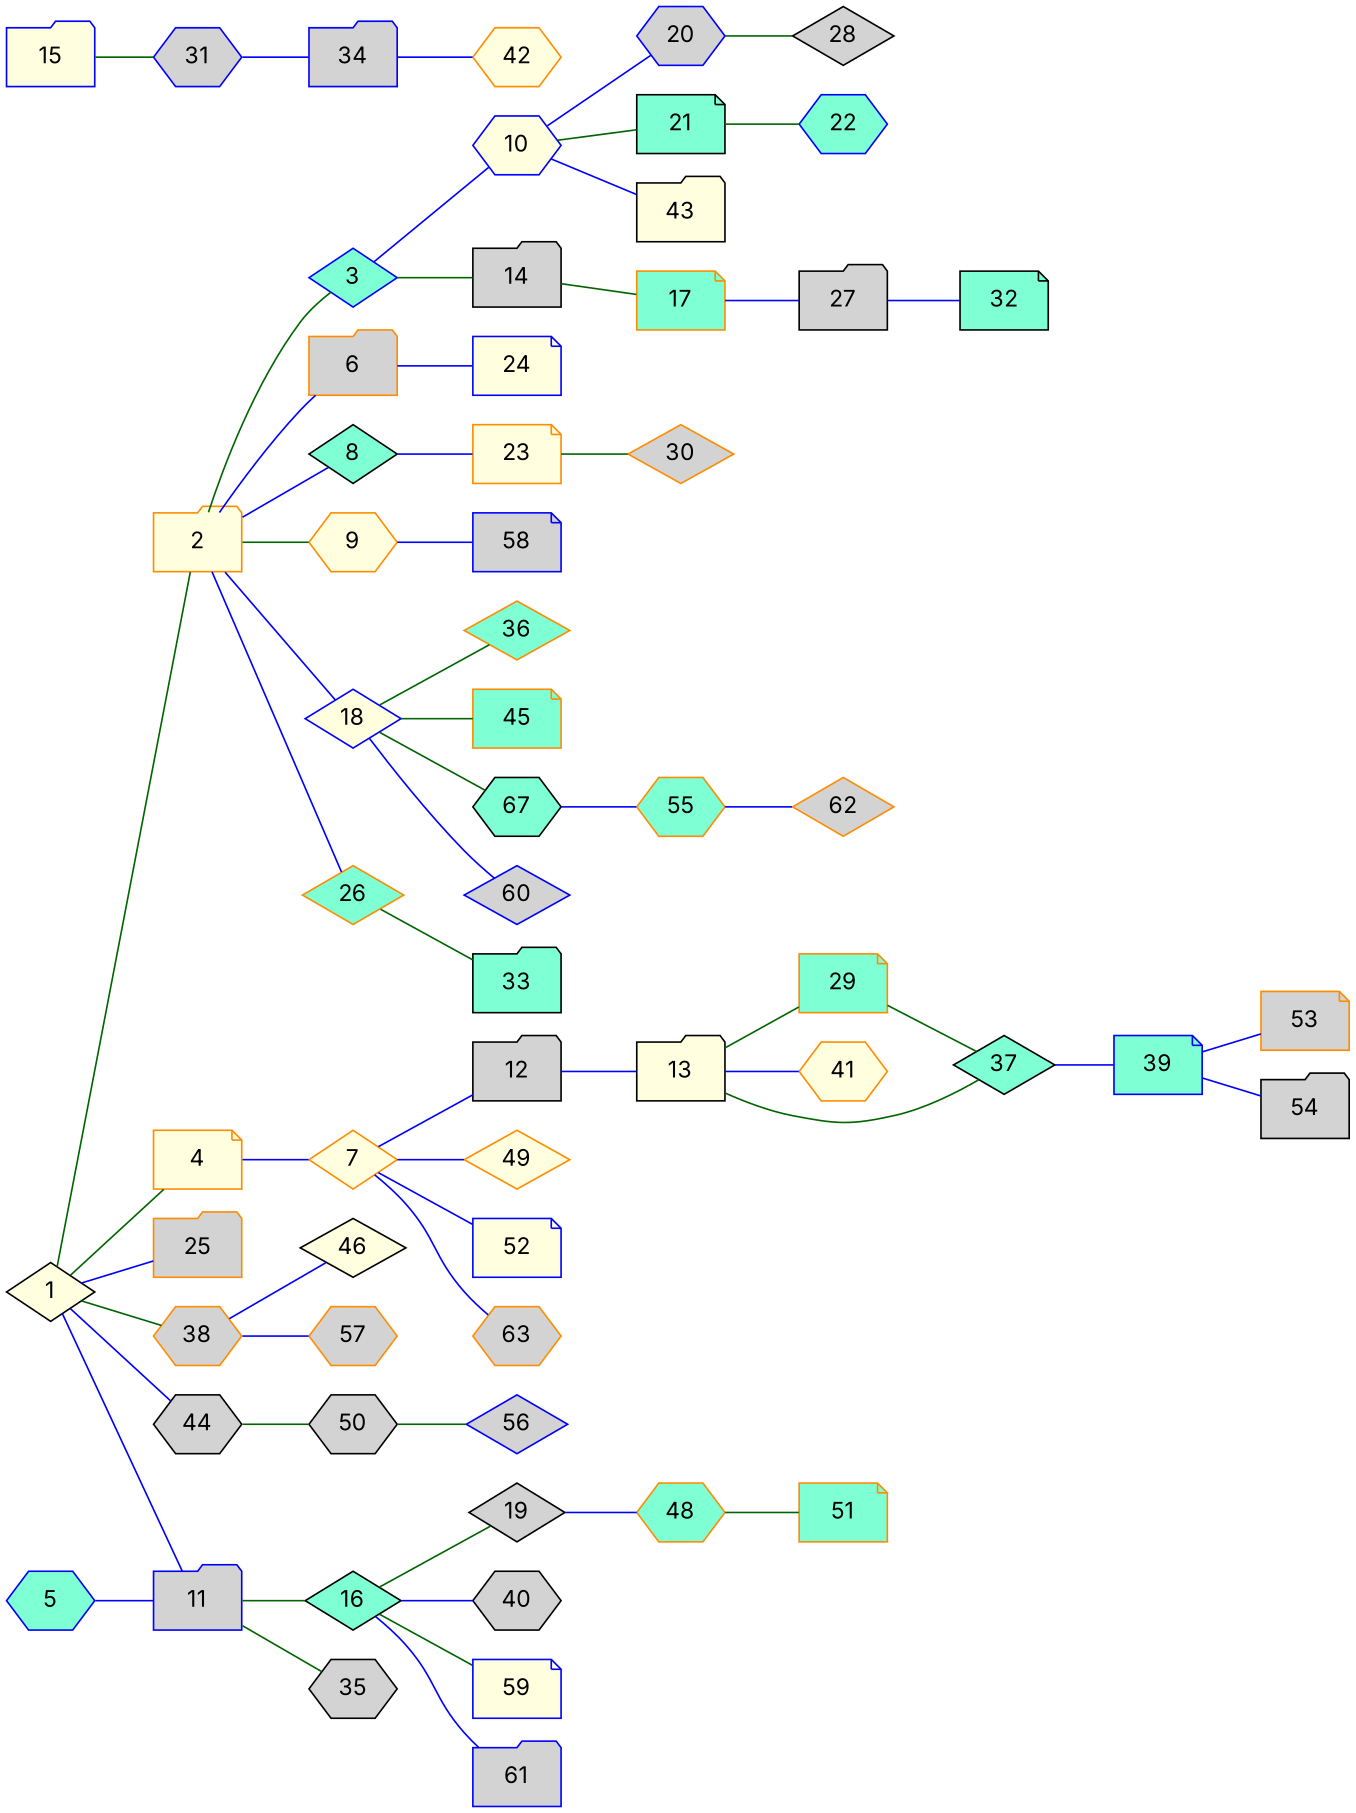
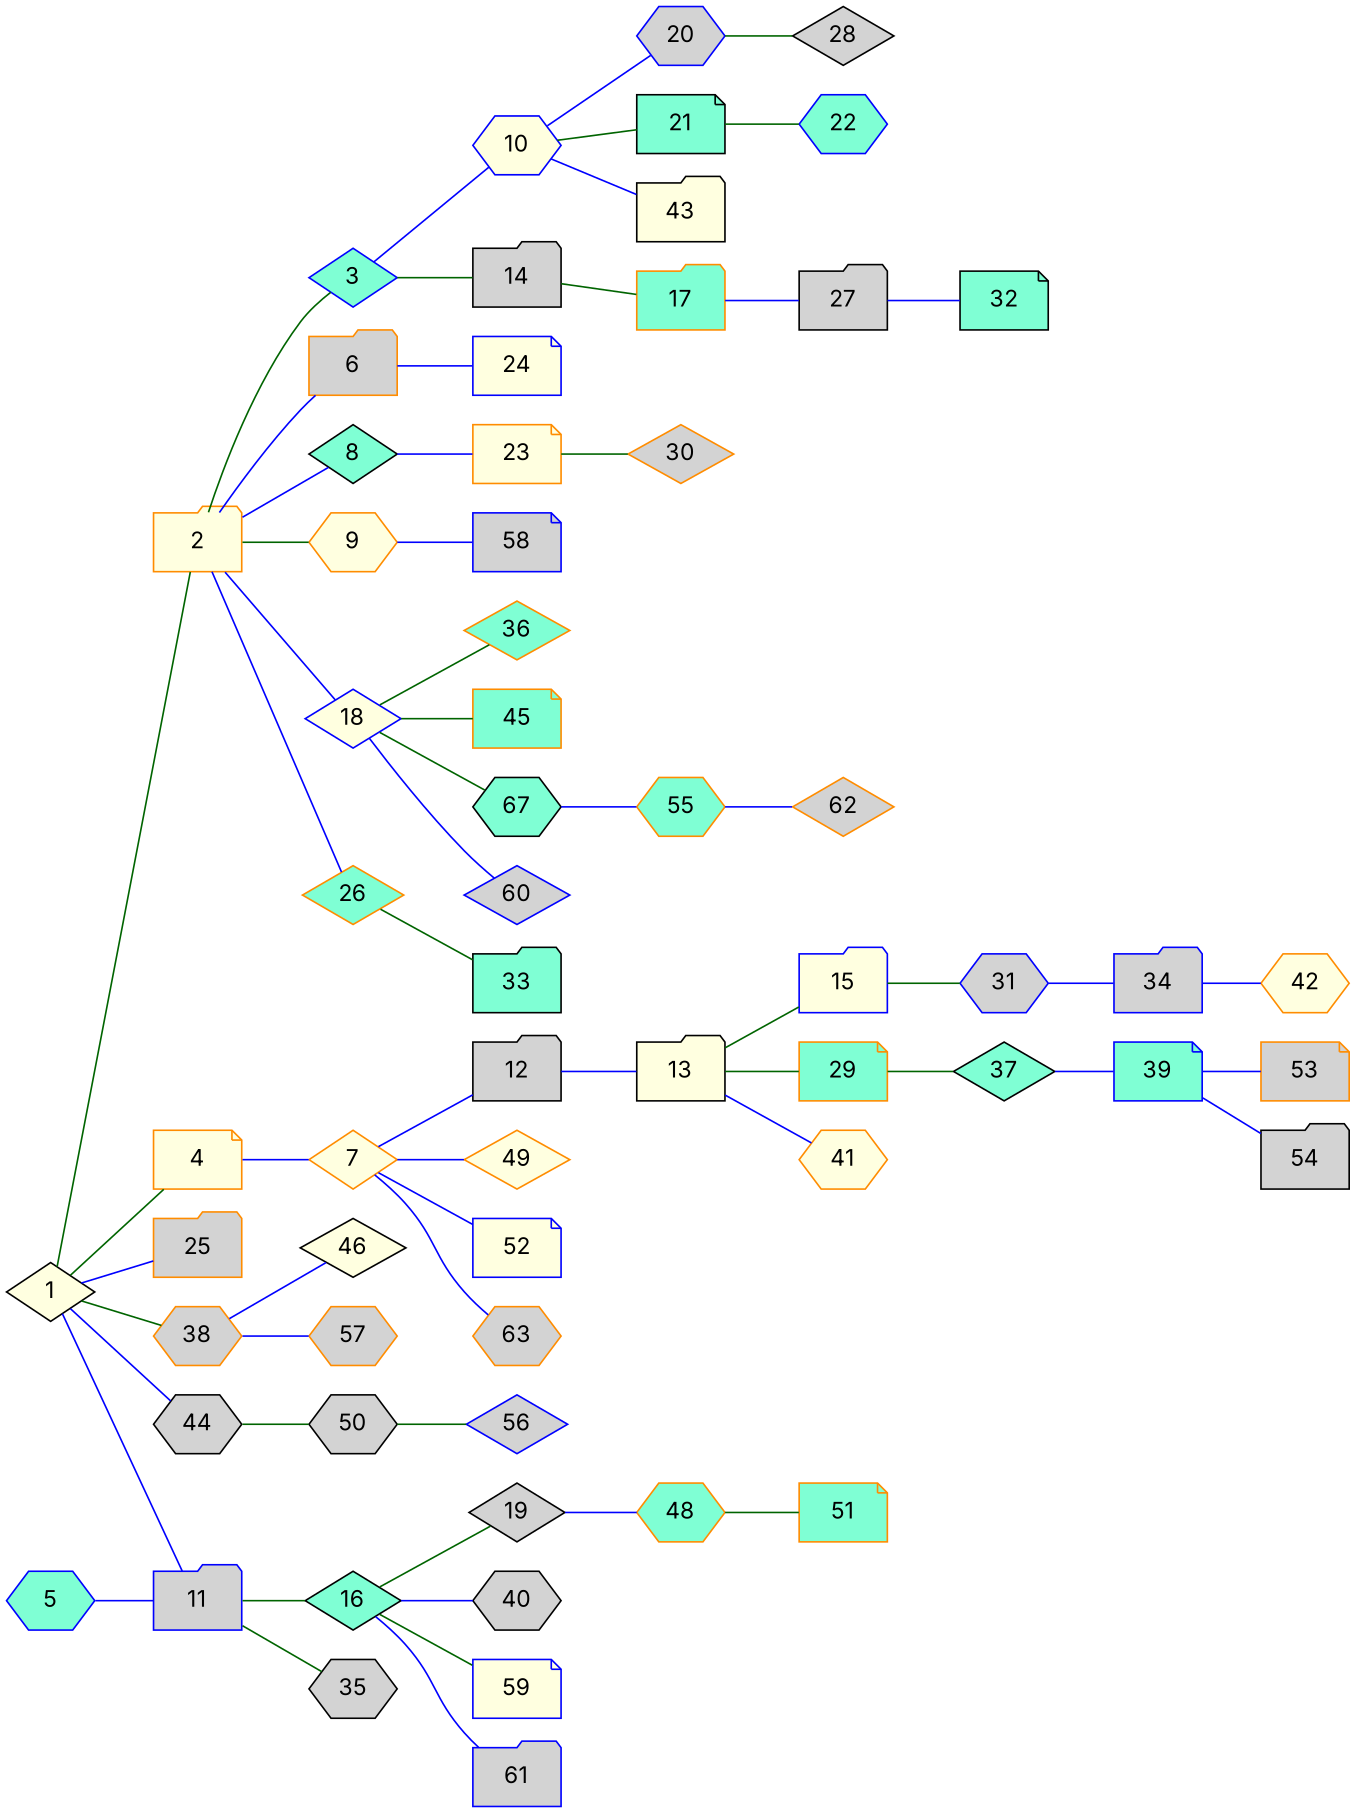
node "17": shape note -> folder
edge "37" -- "13": now "15" -- "13"
